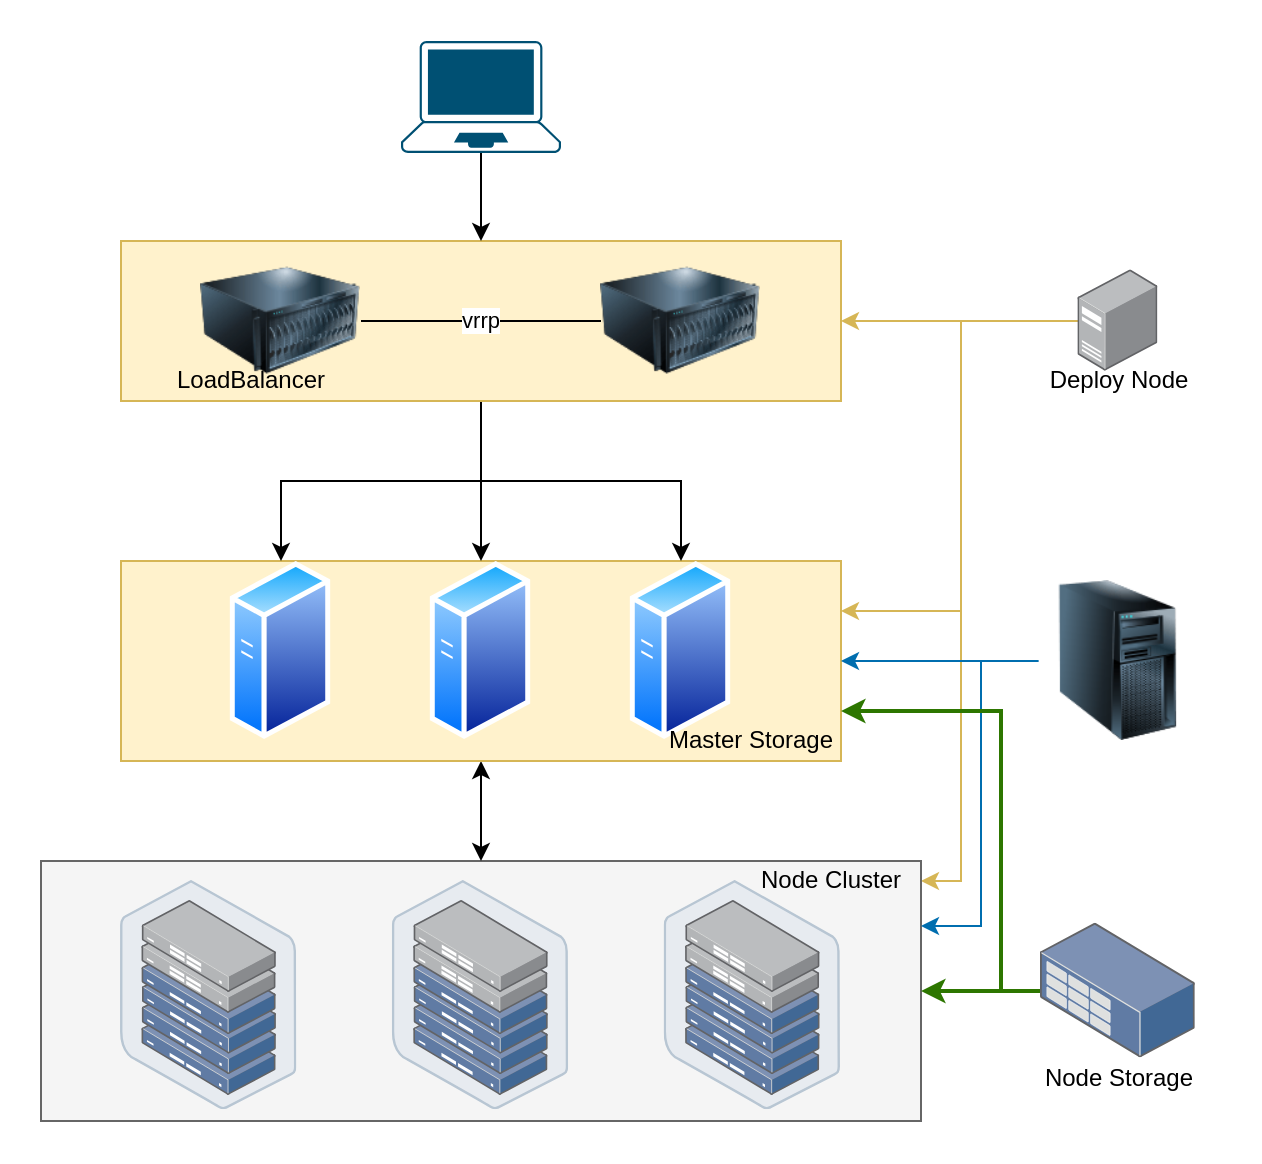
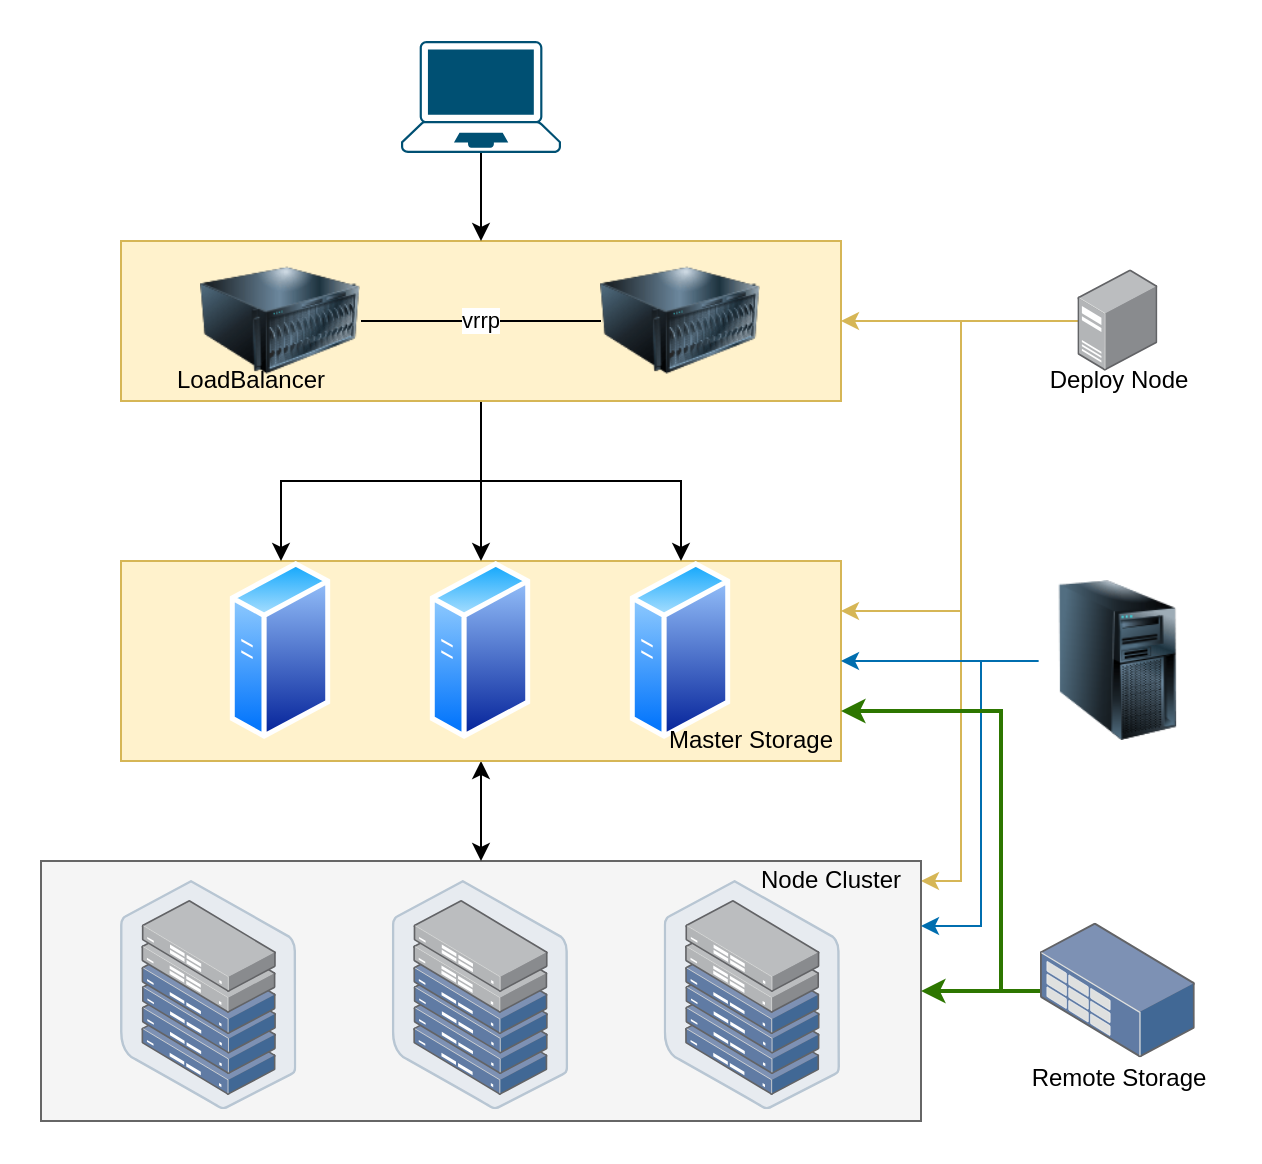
node "Node Storage": label "Node Storage" -> "Remote Storage"
